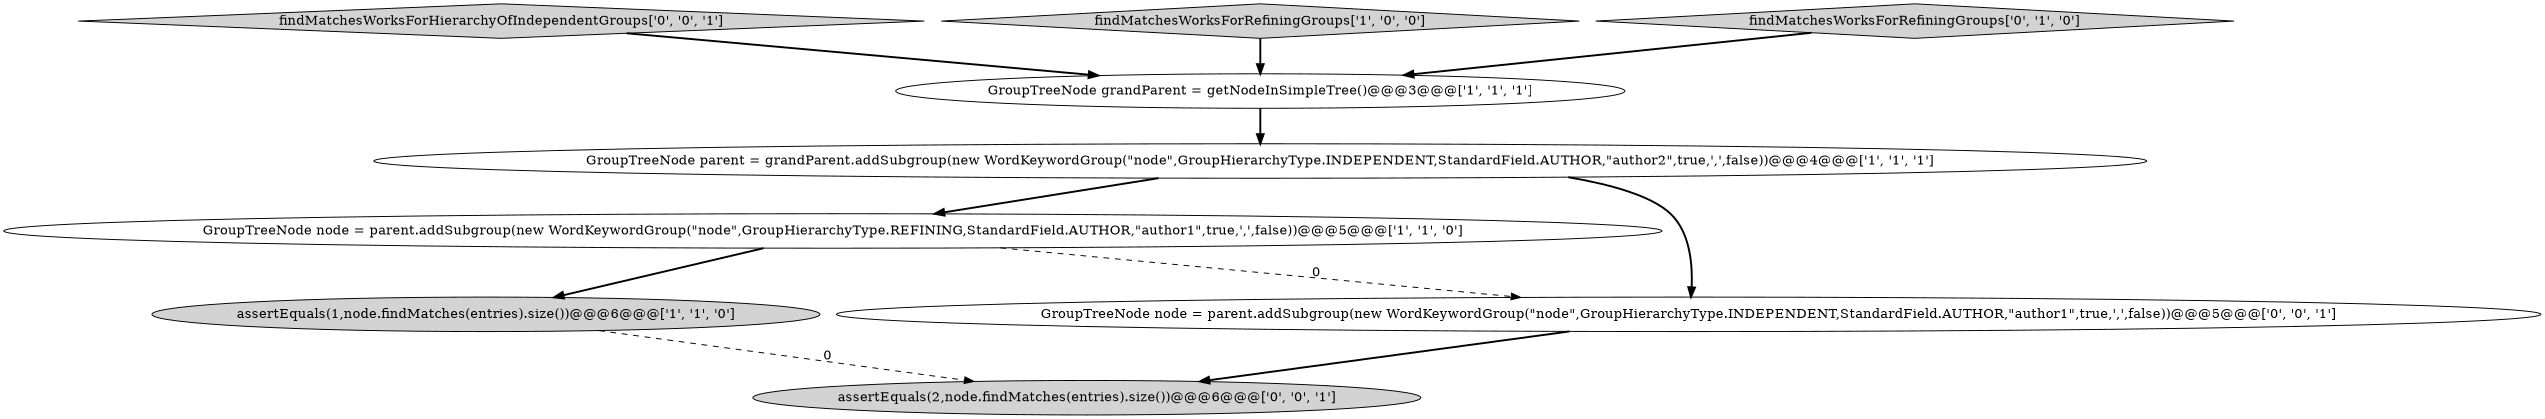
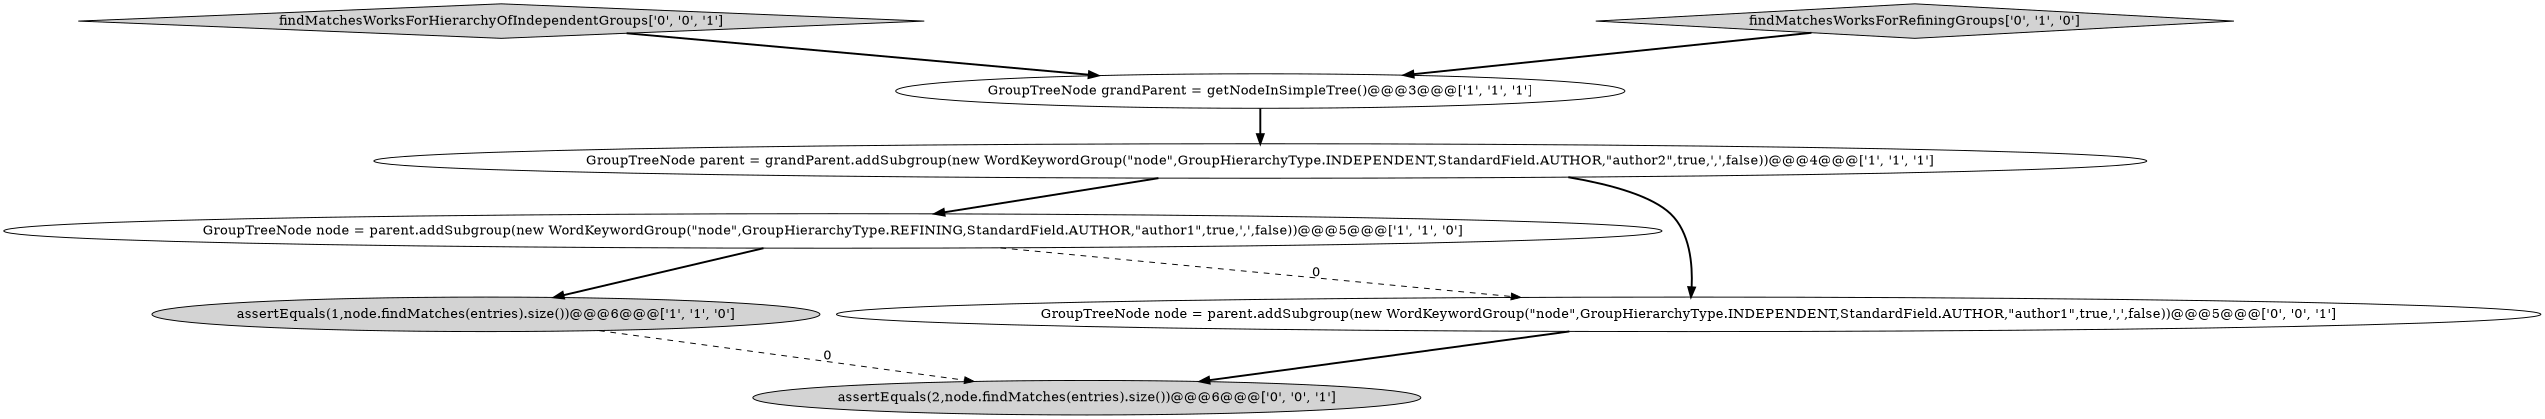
node "findMatchesWorksForRefiningGroups['1', '0', '0']": removed
